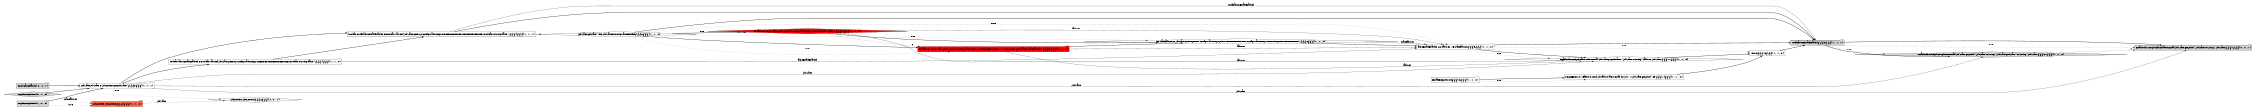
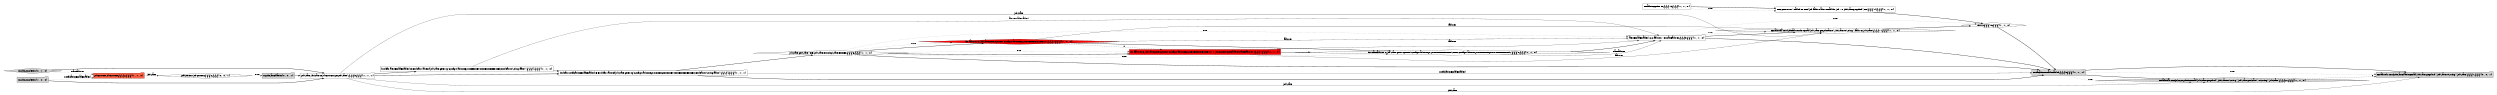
node "return@@@16@@@['1', '1', '0']": shape folder -> diamond
edge "onJobCancellation['0', '0', '1']" -> "JobContext jobContext@@@2@@@['0', '0', '1']": reversed
edge "onJobCompletion['1', '0', '0']" -> "JobContext jobContext@@@2@@@['1', '1', '0']": label "true" -> "notificationEmailEnabled"
